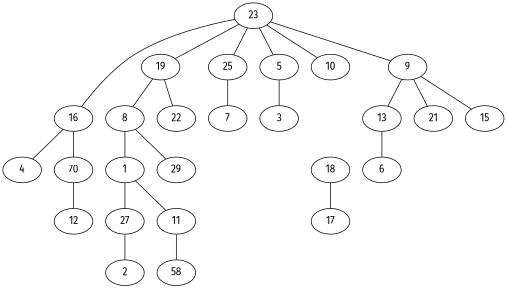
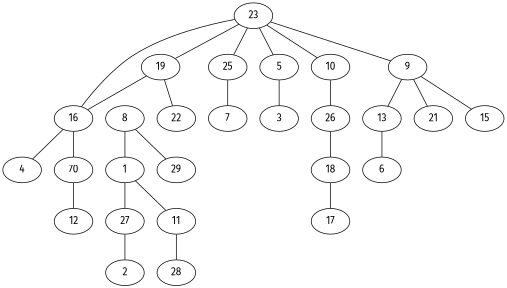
edge "19" -- "8": now "19" -- "16"
node "26": added
node "58": label "58" -> "28"
